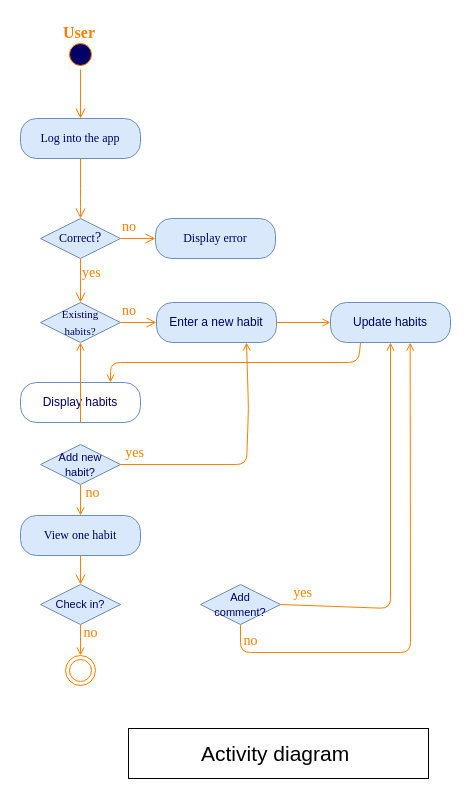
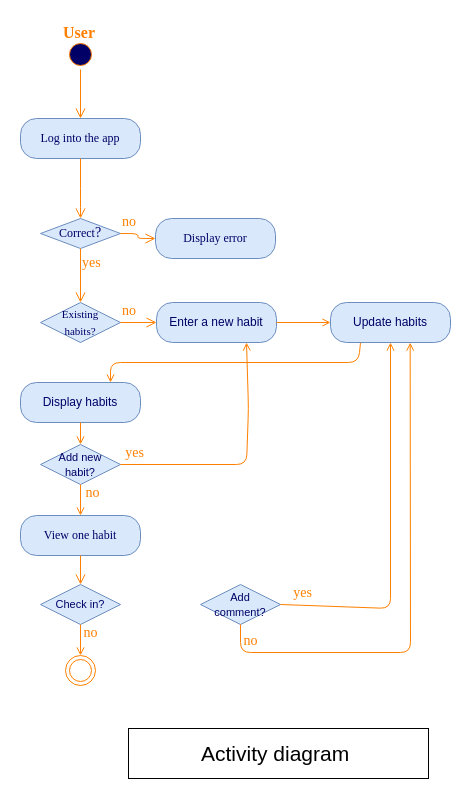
node "Correct?": size 80x40 -> 80x30
edge "Display habits" -> "Existing habits?": now "Display habits" -> "Add new habit?"
node "Display habits": fillcolor #ffffff -> #dae8fc
